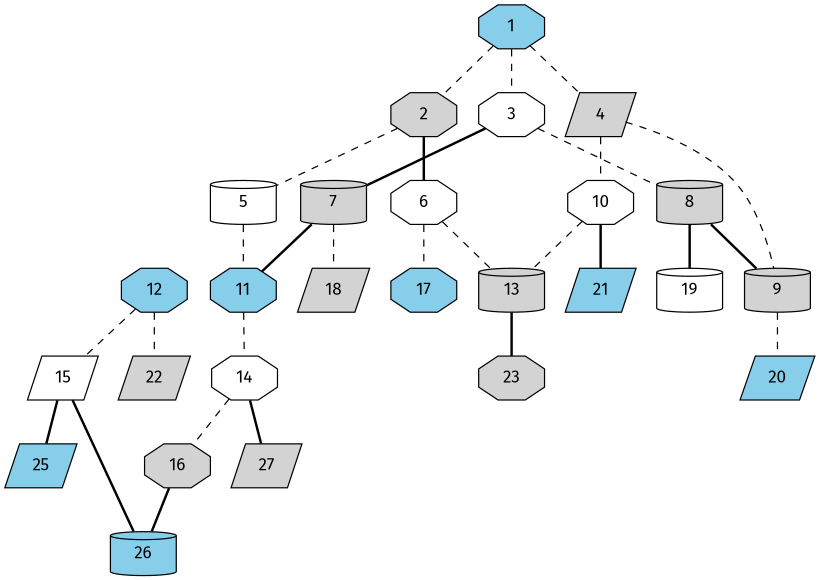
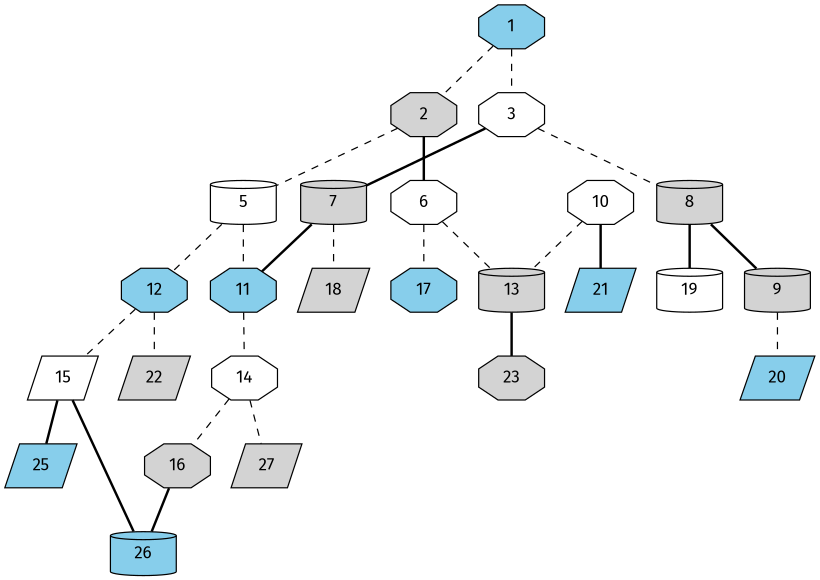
node "4": removed
edge "5" -- "12": added
edge "14" -- "27": style bold -> dashed
